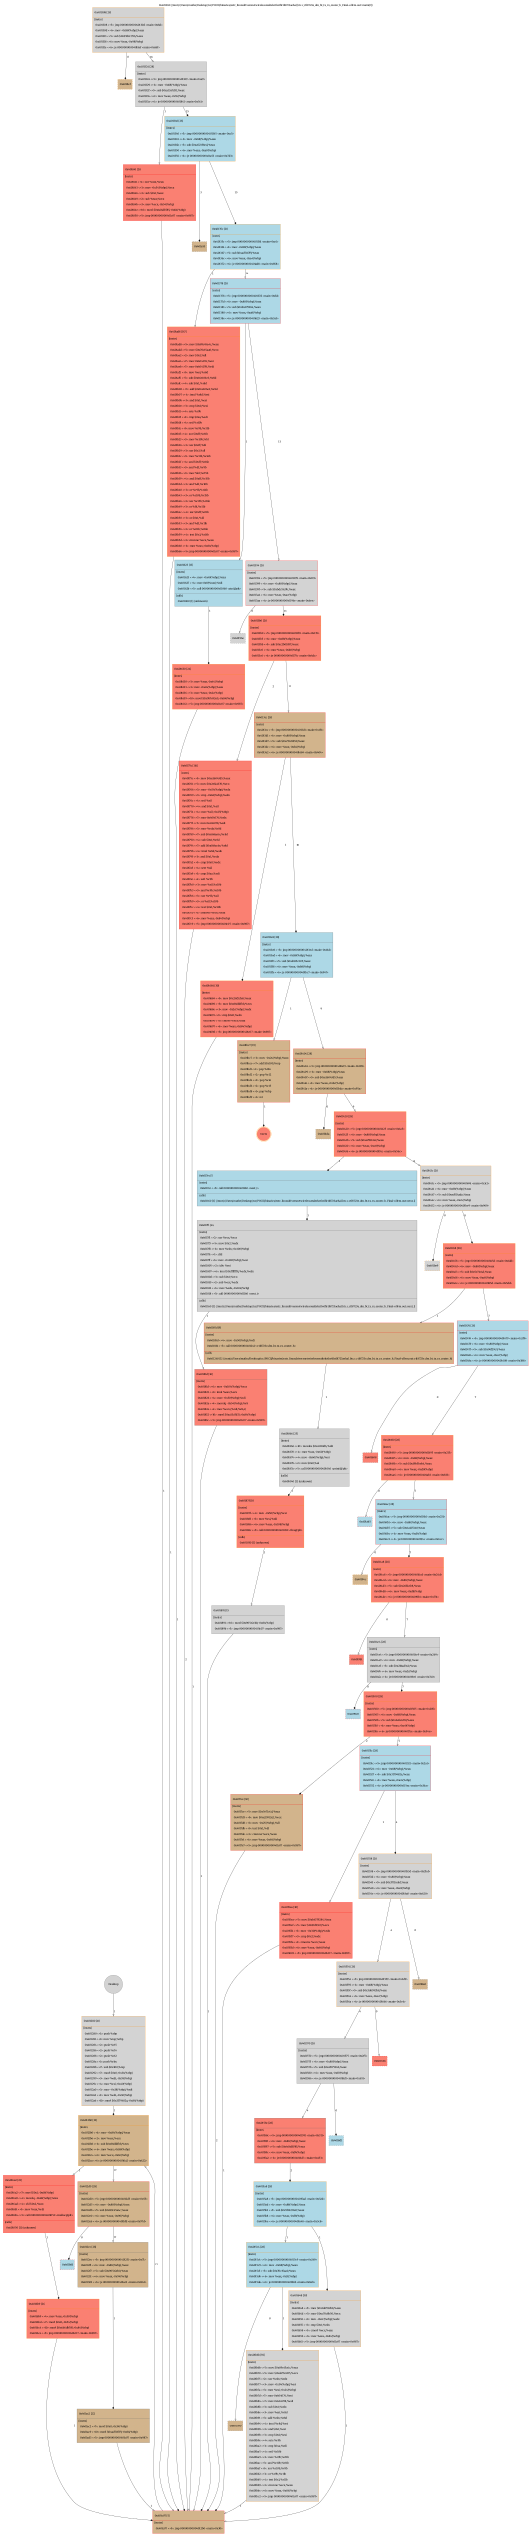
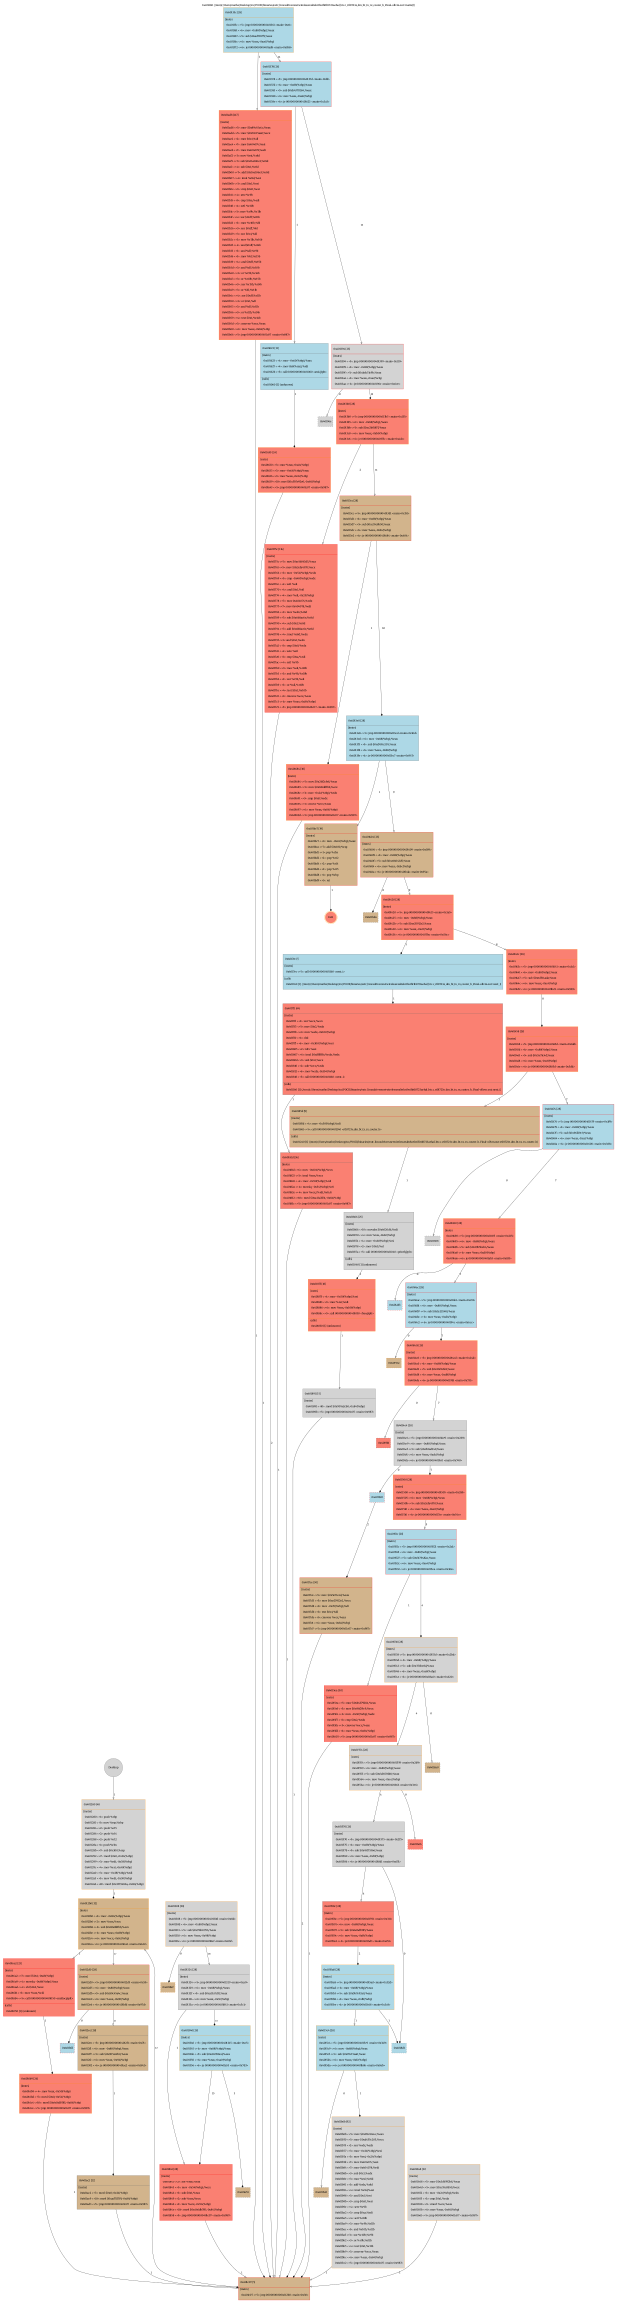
edge "0x401340 [28]" -> "0x40135c [28]": now "0x401340 [28]" -> "0x401841 [28]"
node "Users": label "Users" -> "Exit"
node "0x40143c [28]": fillcolor lightgrey -> salmon
node "0x4017f1 [44]": fillcolor lightgrey -> salmon
node "0x401be9": removed
node "0x401608": fillcolor salmon -> lightgrey
edge "0x401500 [28]" -> "0x4017ce [30]": now "0x4019c0" -> "0x4017ce [30]"
edge "0x4015a8 [28]" -> "0x401648 [30]": now "0x4015a8 [28]" -> "0x4018d1"
